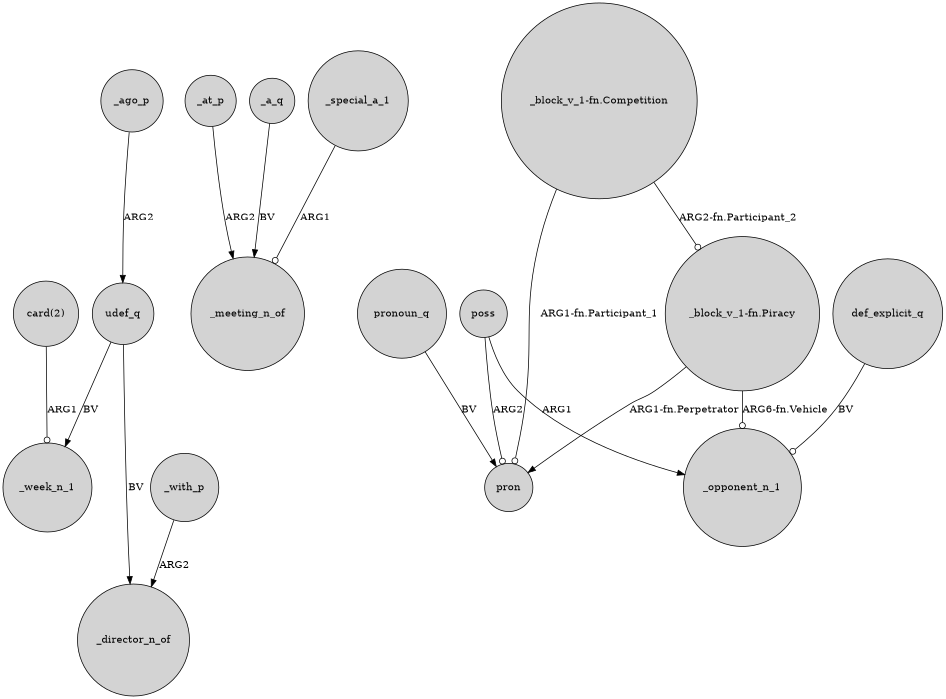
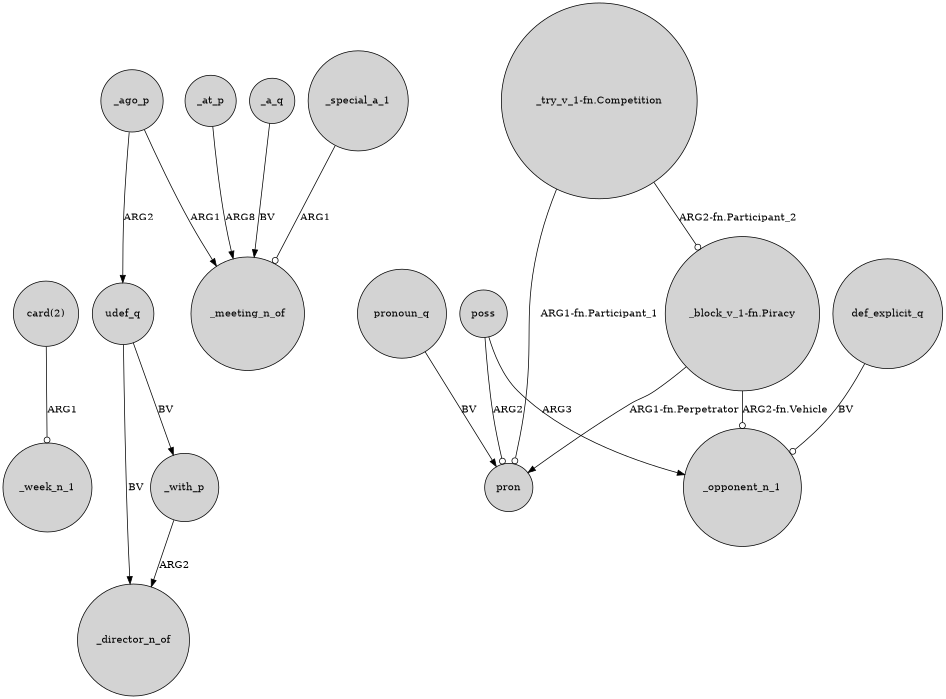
node "_block_v_1-fn.Competition": label "_block_v_1-fn.Competition" -> "_try_v_1-fn.Competition"
edge "_ago_p" -> "_meeting_n_of": added, label "ARG1"
edge "_at_p" -> "_meeting_n_of": label "ARG2" -> "ARG8"
edge "udef_q" -> "_week_n_1": now "udef_q" -> "_with_p"
edge "poss" -> "_opponent_n_1": label "ARG1" -> "ARG3"
edge "_block_v_1-fn.Piracy" -> "_opponent_n_1": label "ARG6-fn.Vehicle" -> "ARG2-fn.Vehicle"
